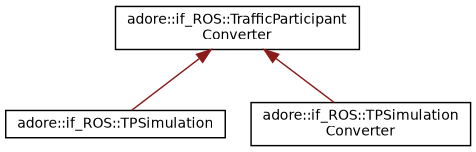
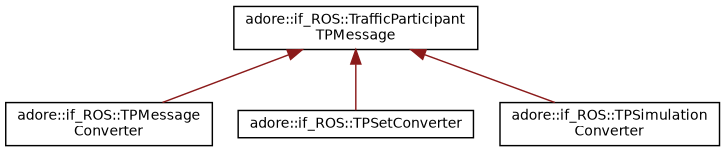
node "adore::if_ROS::TrafficParticipant Converter": label "adore::if_ROS::TrafficParticipant Converter" -> "adore::if_ROS::TrafficParticipant TPMessage"
node "adore::if_ROS::TPMessage Converter": added
node "adore::if_ROS::TPSimulation": label "adore::if_ROS::TPSimulation" -> "adore::if_ROS::TPSetConverter"
